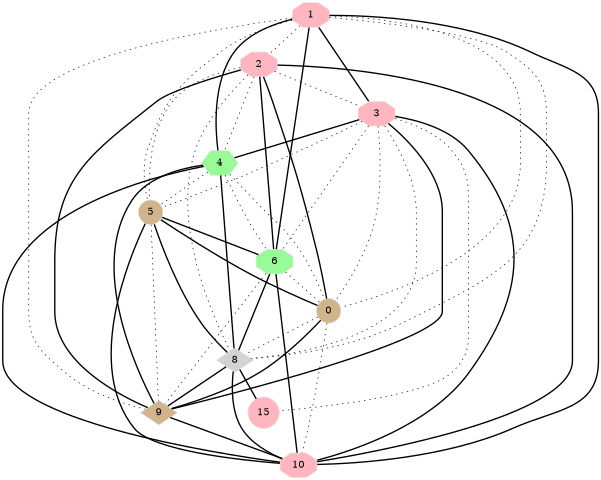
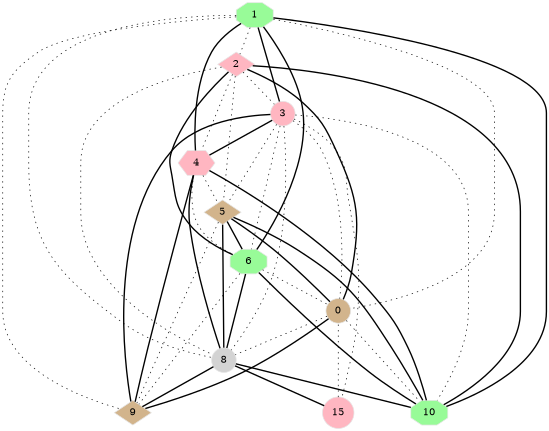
node "1": fillcolor lightpink -> palegreen
node "2": shape octagon -> diamond
edge "1" -- "5": removed
node "3": shape octagon -> circle
node "4": fillcolor palegreen -> lightpink
edge "2" -- "9": removed
node "5": shape circle -> diamond
edge "4" -- "0": now "15" -- "0"
edge "3" -- "10": style bold -> dotted
node "8": shape diamond -> circle
edge "9" -- "10": removed
node "10": fillcolor lightpink -> palegreen
